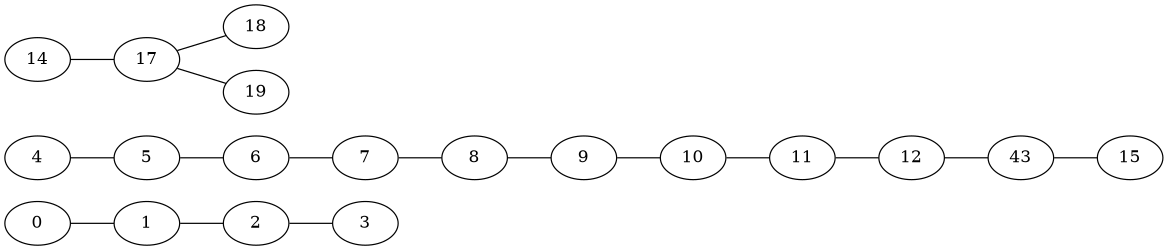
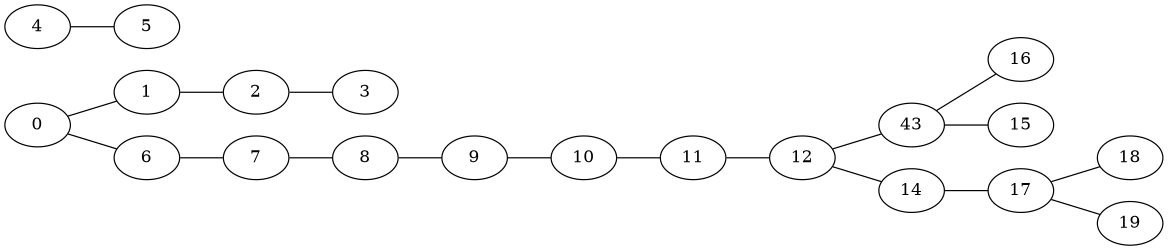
node "16": added
edge "5" -- "6": now "0" -- "6"
edge "12" -- "14": added
